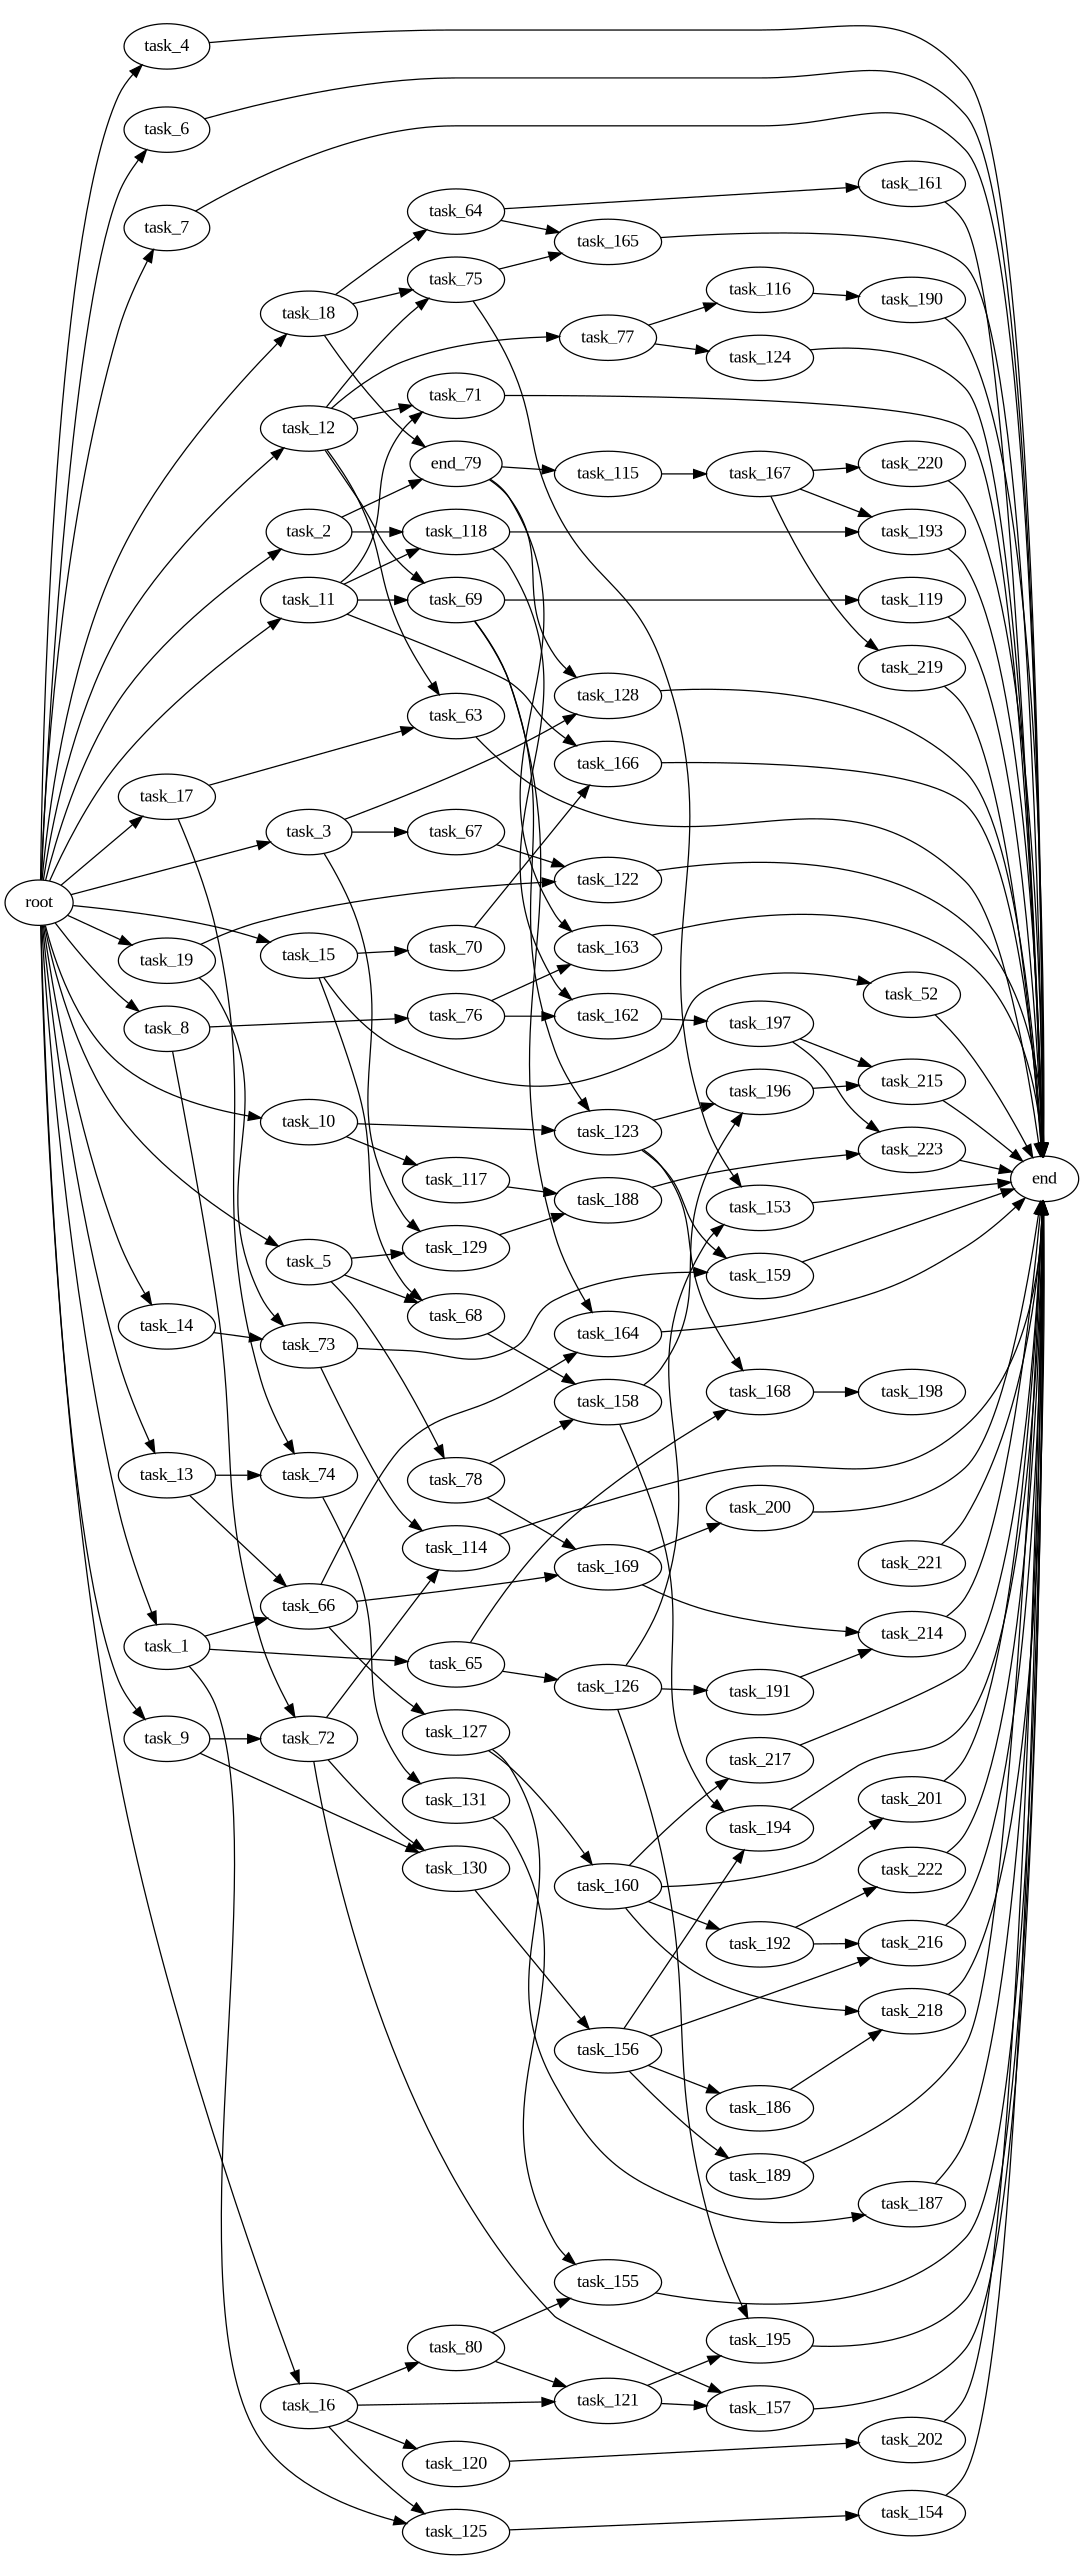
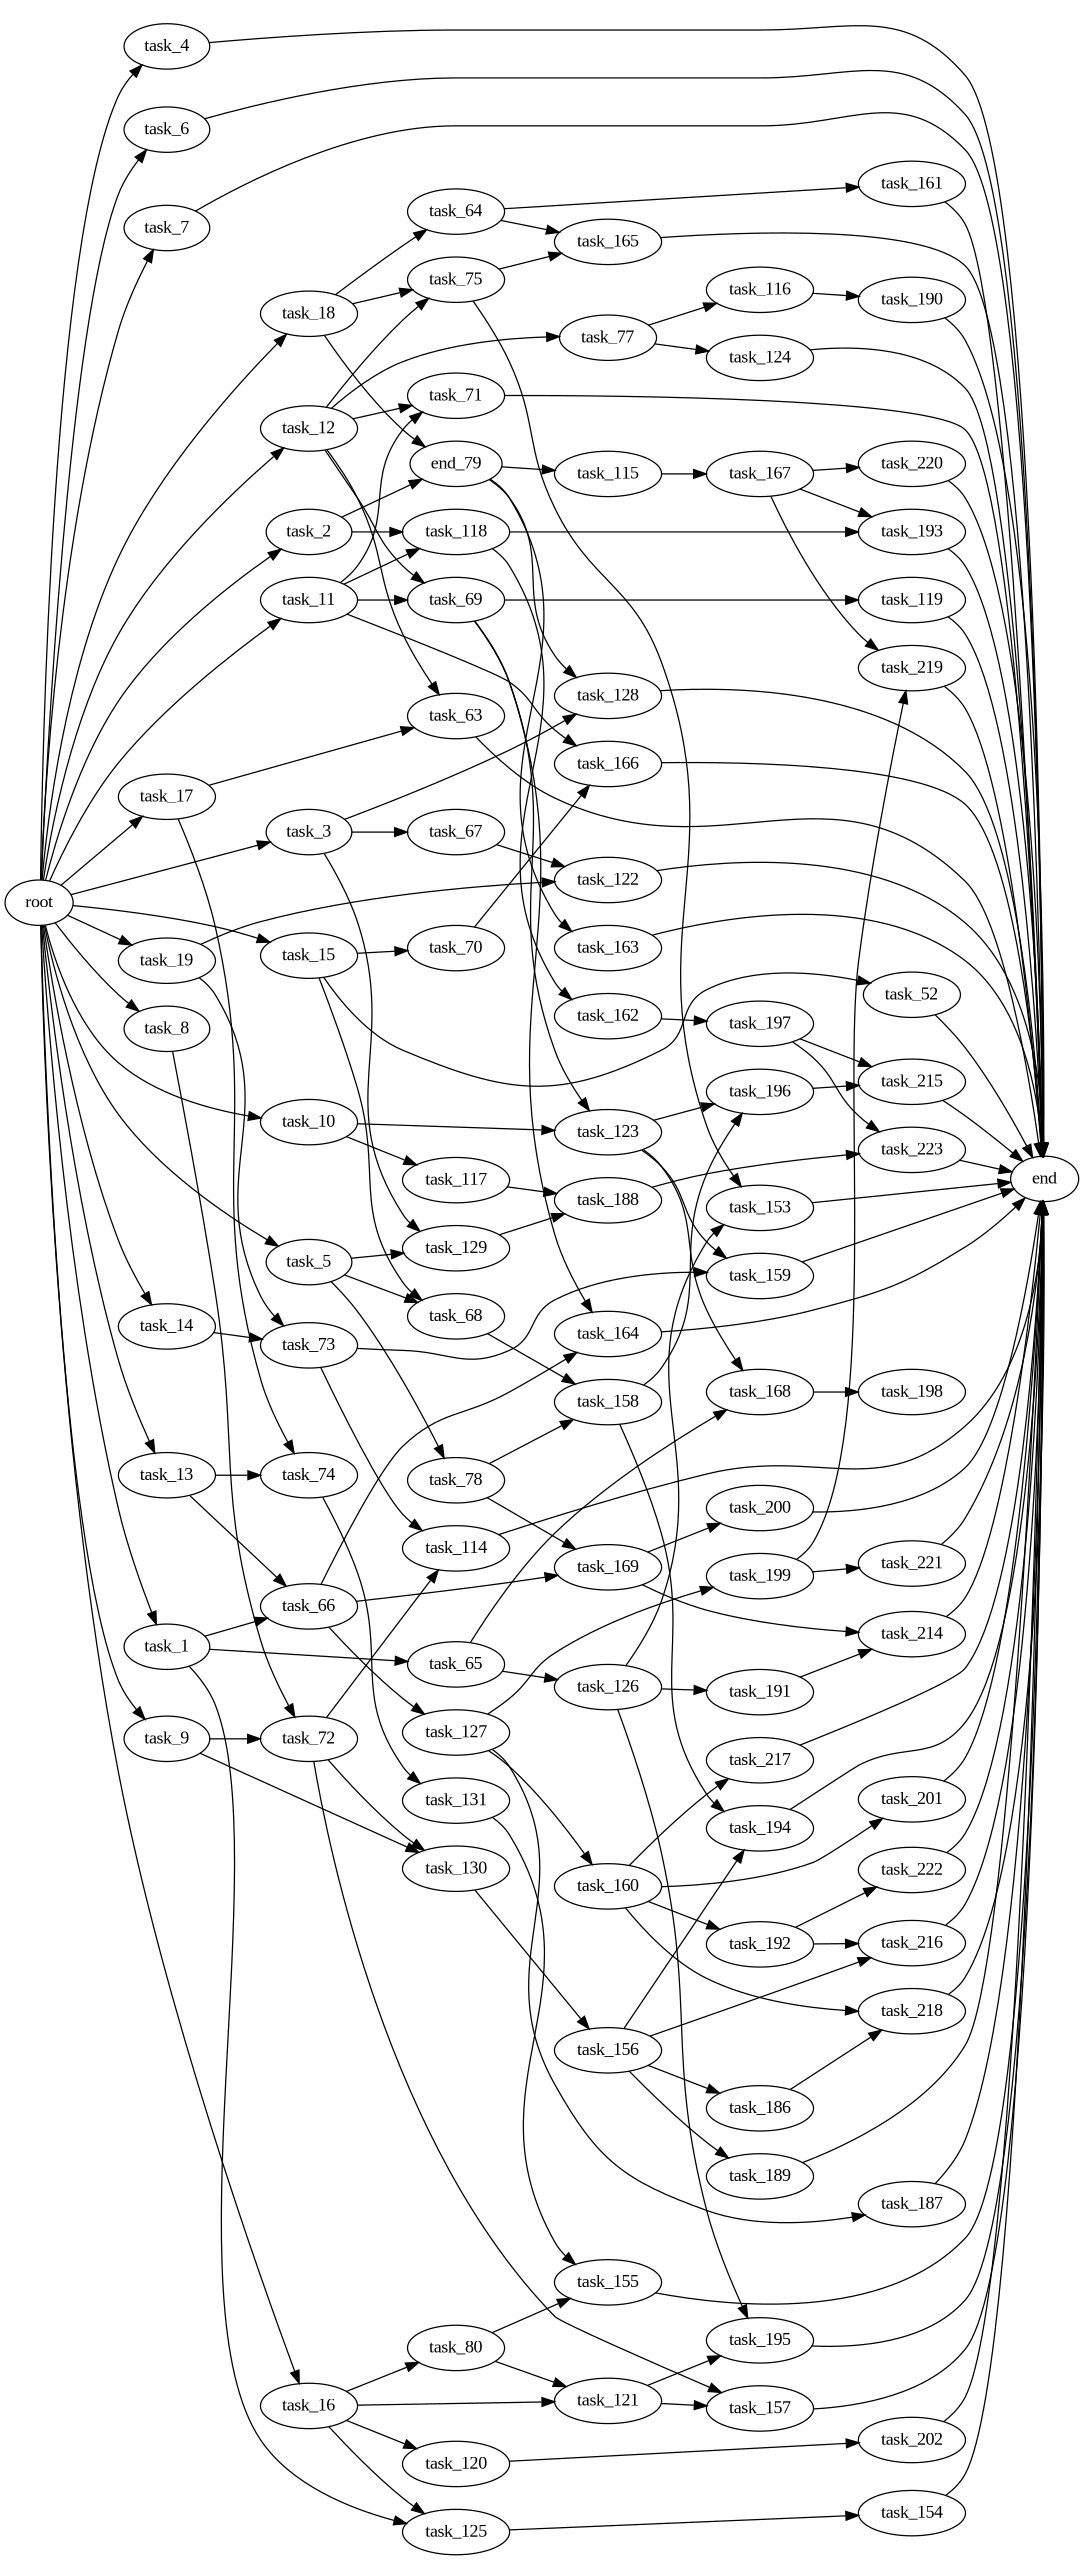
node "task_76": removed
node "task_199": added
